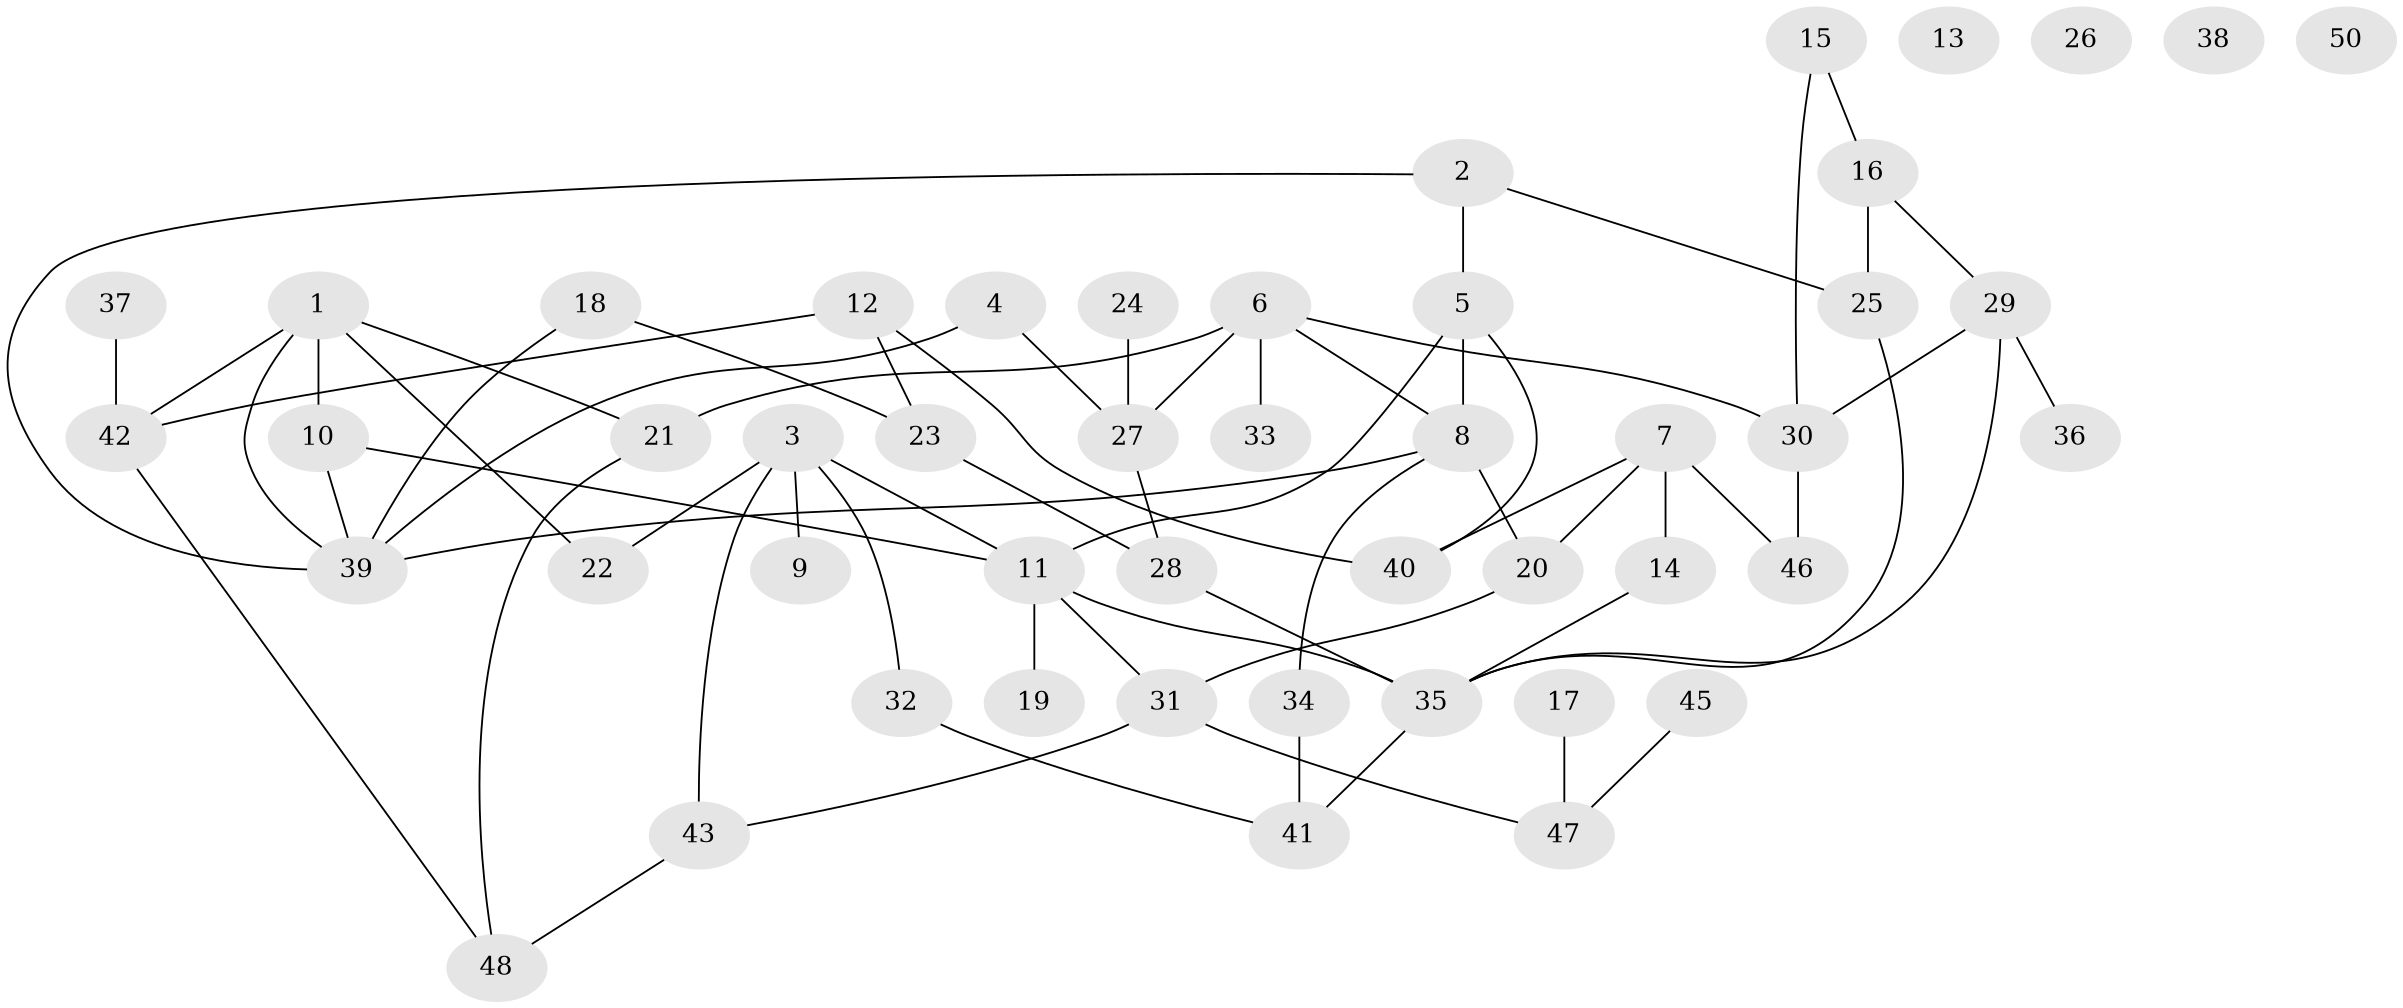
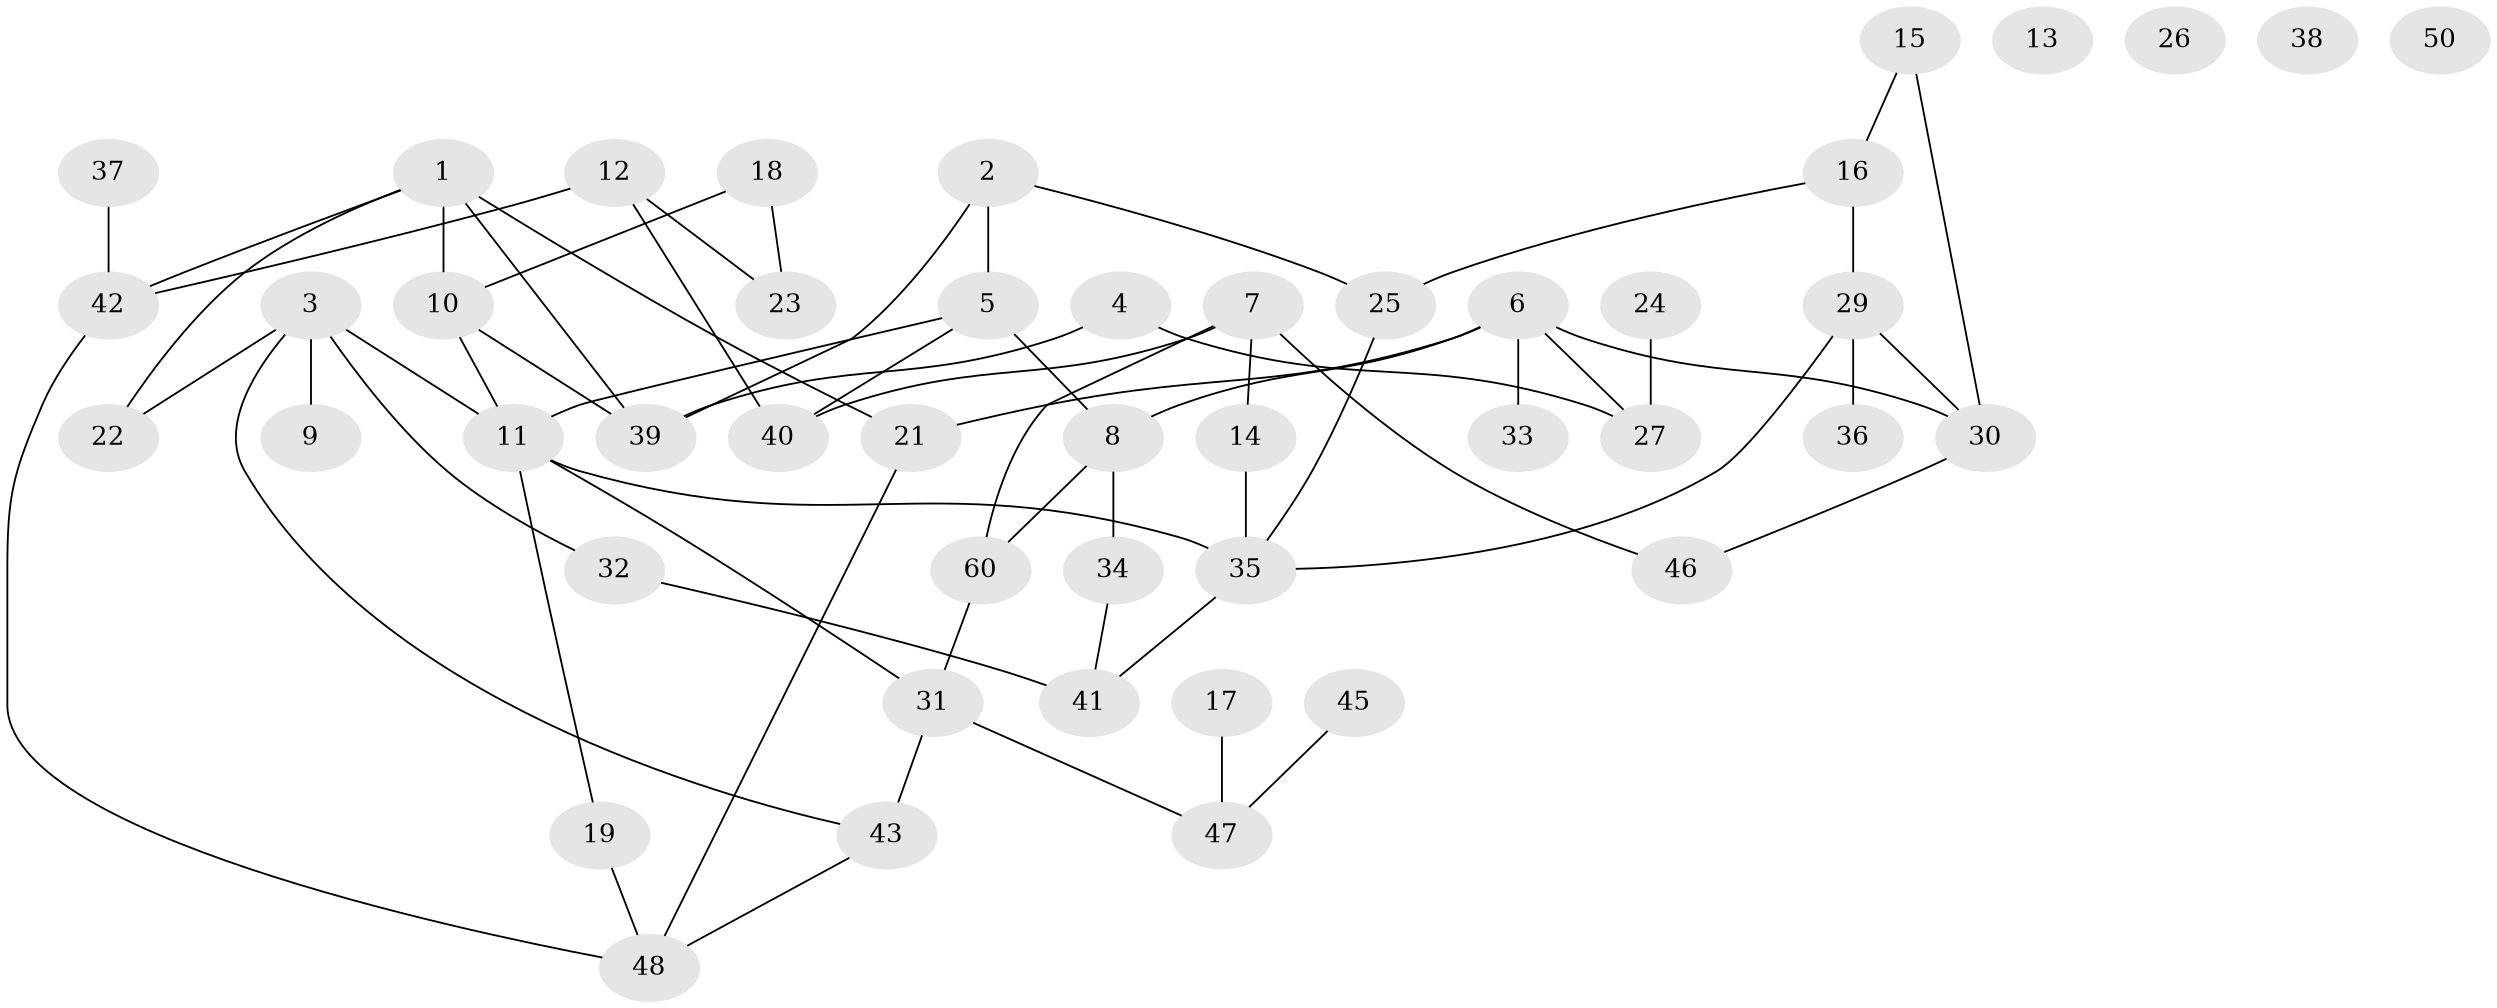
edge "18" -- "39": now "18" -- "10"
edge "8" -- "39": removed
node "28": removed
node "20": label "20" -> "60"
edge "19" -- "48": added
